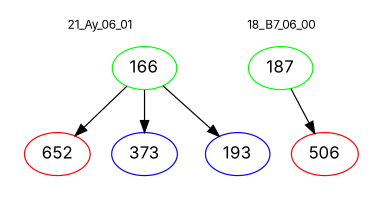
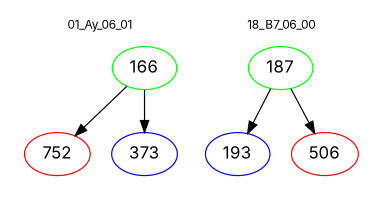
cluster "21_Ay_06_01": label "21_Ay_06_01" -> "01_Ay_06_01"
edge "166" -> "193": now "187" -> "193"
node "652": label "652" -> "752"
